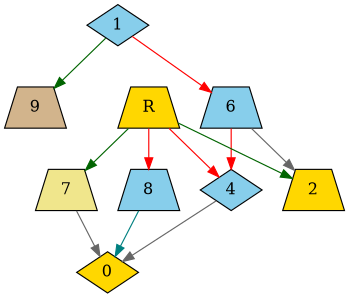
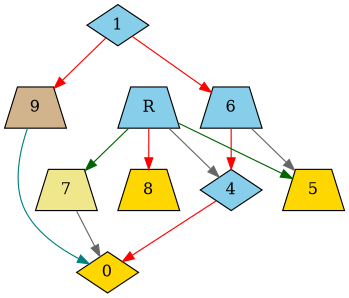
edge "1" -> "9": color darkgreen -> red
node "R": fillcolor gold -> skyblue
edge "R" -> "4": color red -> gray40
node "8": fillcolor skyblue -> gold
node "2": label "2" -> "5"
edge "4" -> "0": color gray40 -> red
edge "8" -> "0": now "9" -> "0"
